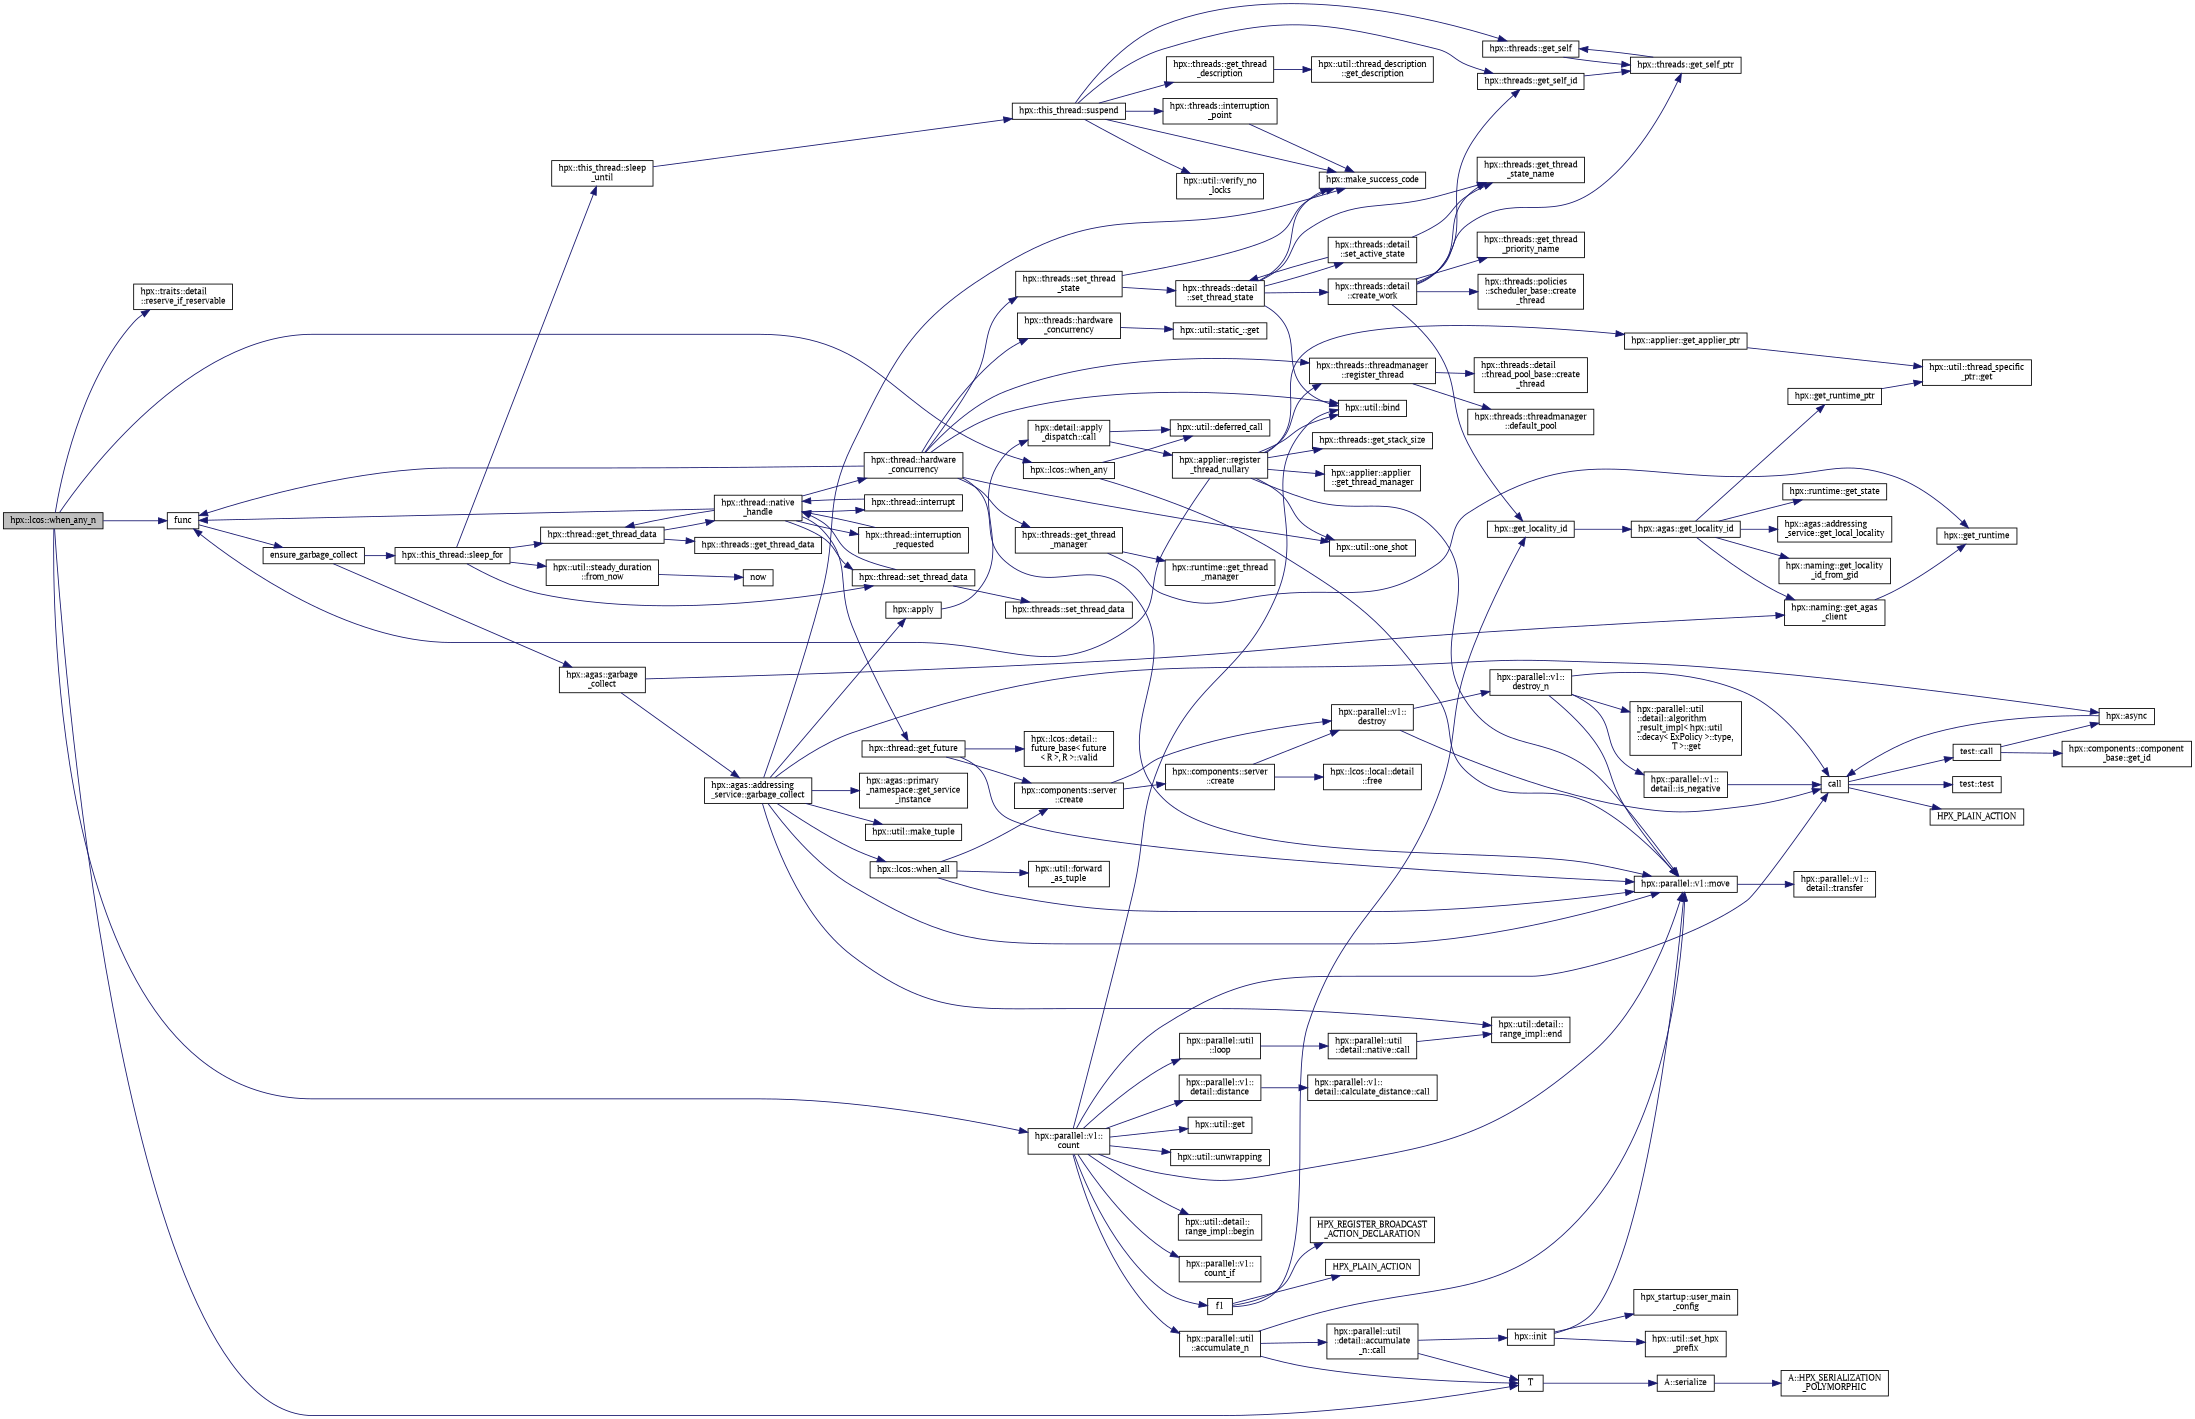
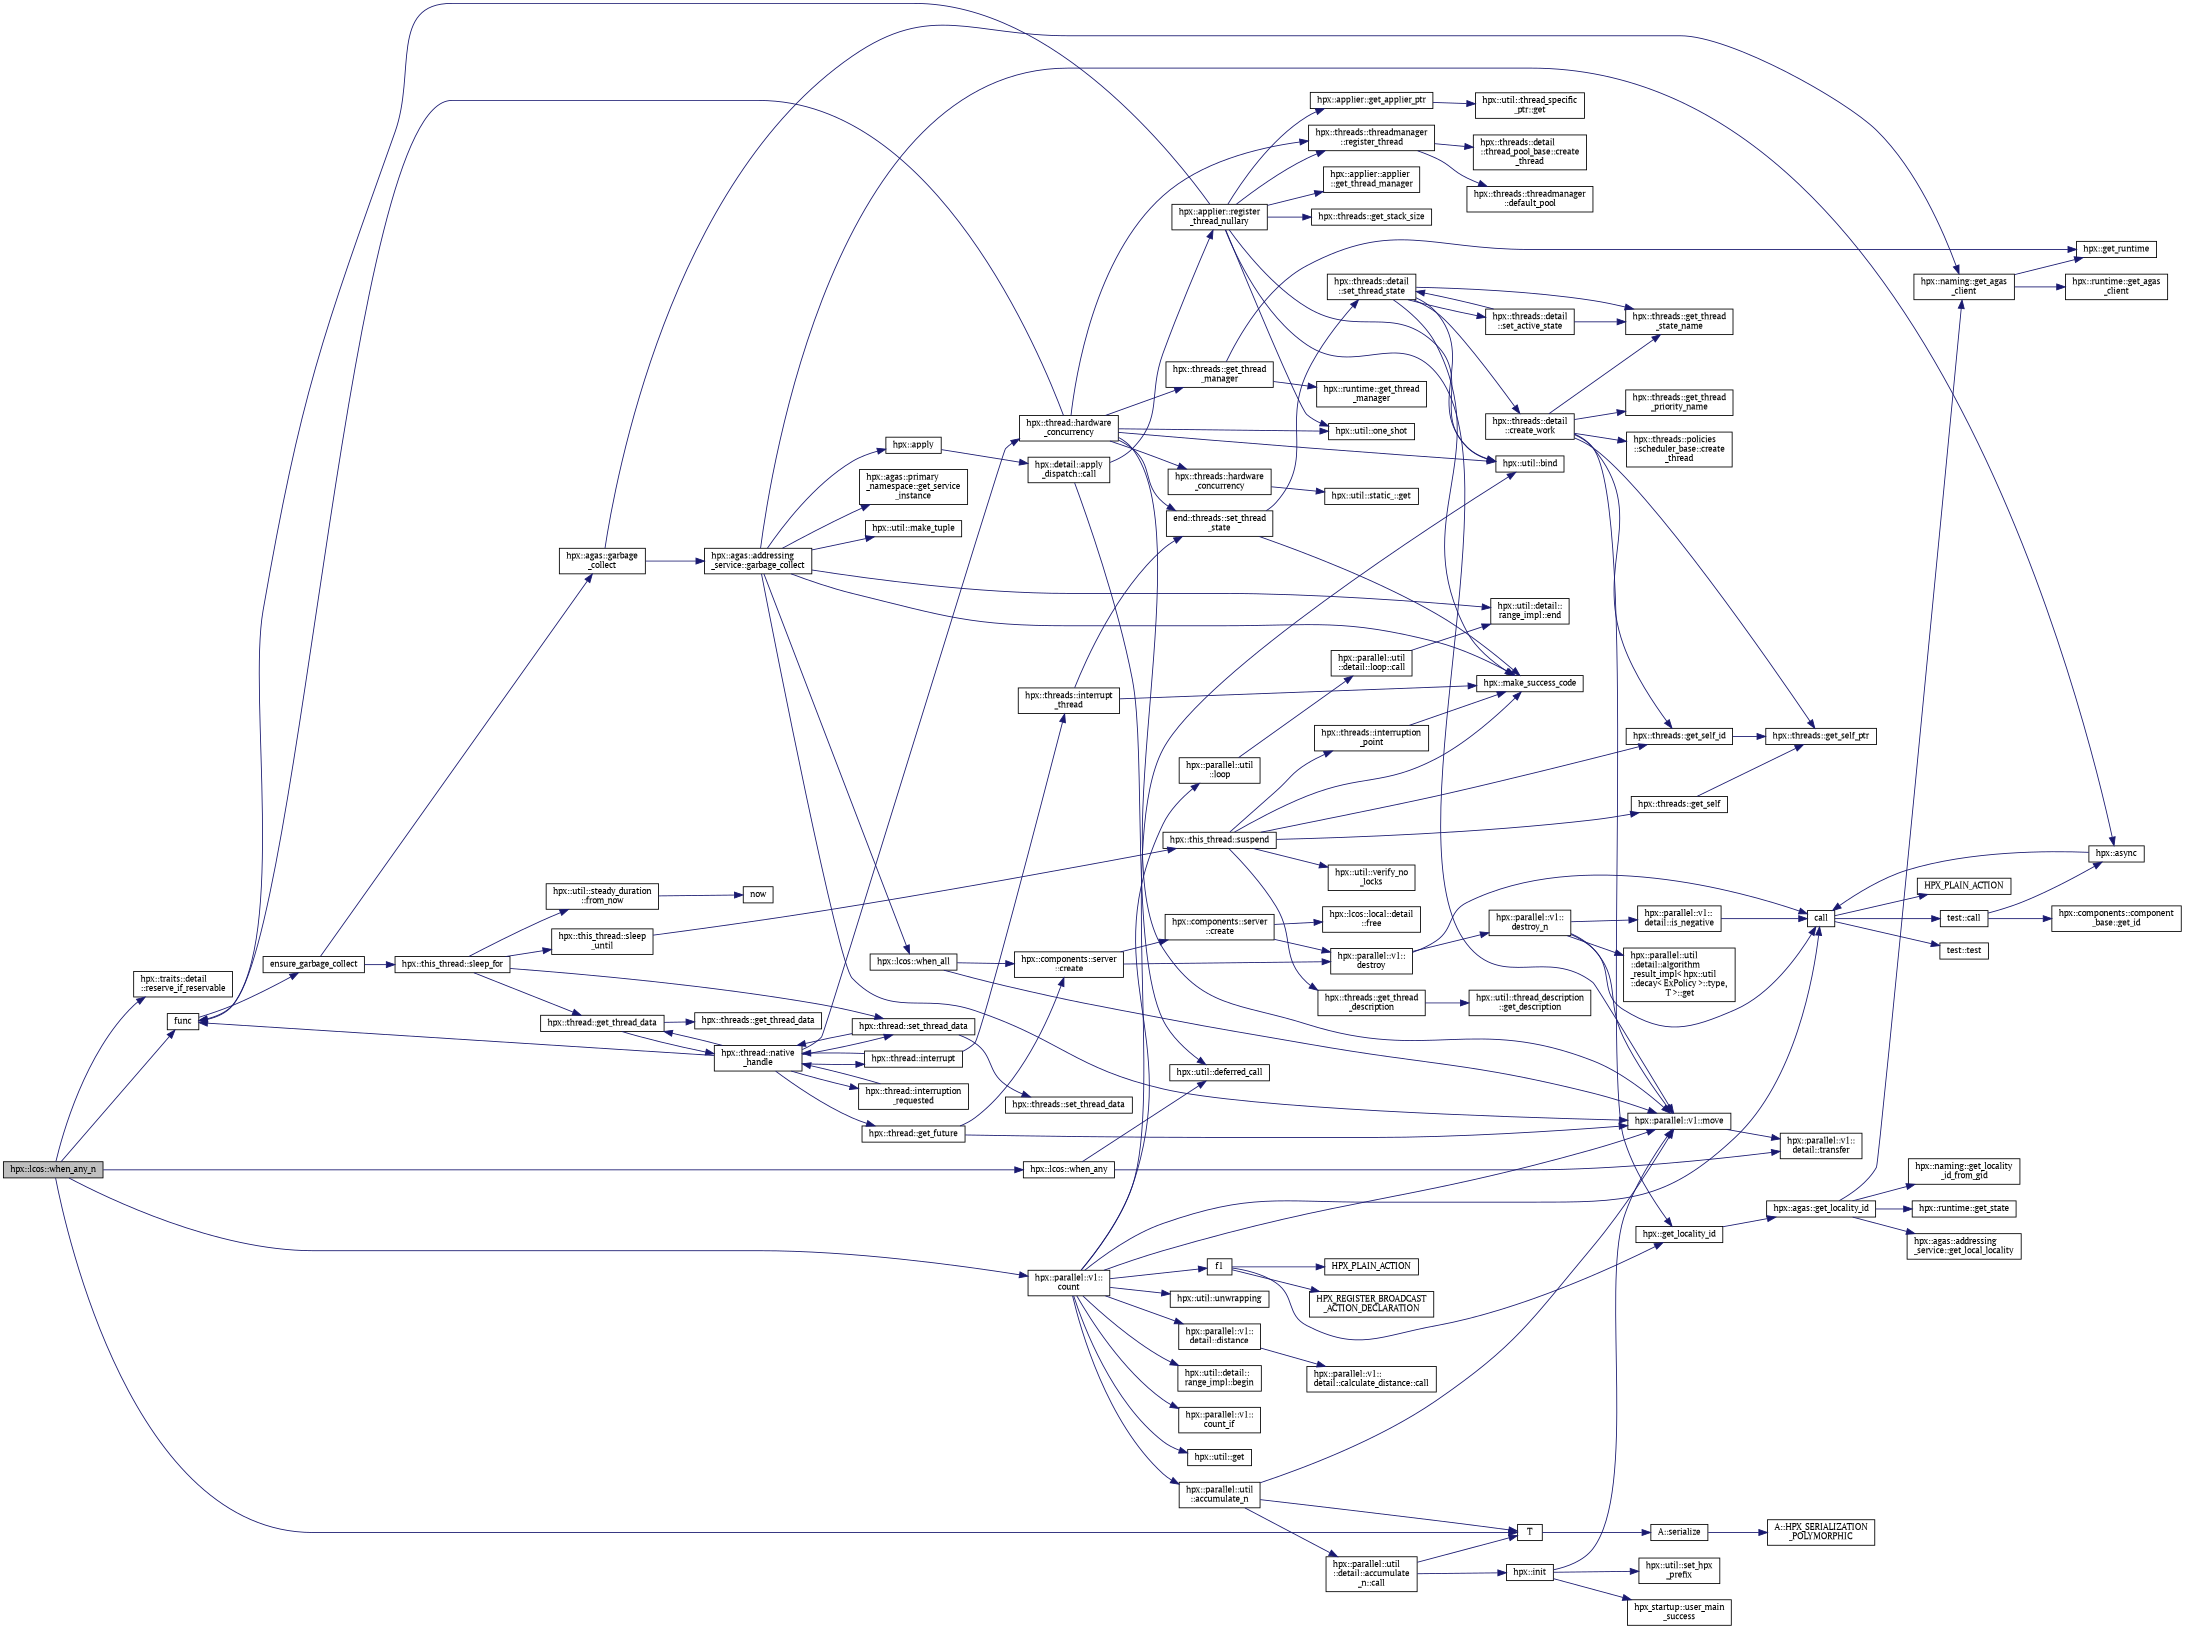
edge "hpx::threads::get_self_ptr" -> "hpx::threads::get_self": removed
node "hpx::threads::set_thread _state": label "hpx::threads::set_thread _state" -> "end::threads::set_thread _state"
node "hpx::runtime::get_agas _client": added
node "hpx::get_runtime_ptr": removed
edge "hpx::lcos::when_any" -> "hpx::parallel::v1::move": now "hpx::lcos::when_any" -> "hpx::parallel::v1:: detail::transfer"
node "hpx::threads::interrupt _thread": added
node "hpx::lcos::detail:: future_base< future < R >, R >::valid": removed
node "hpx::util::forward _as_tuple": removed
node "hpx::parallel::util ::detail::native::call": label "hpx::parallel::util ::detail::native::call" -> "hpx::parallel::util ::detail::loop::call"
node "hpx_startup::user_main _config": label "hpx_startup::user_main _config" -> "hpx_startup::user_main _success"
